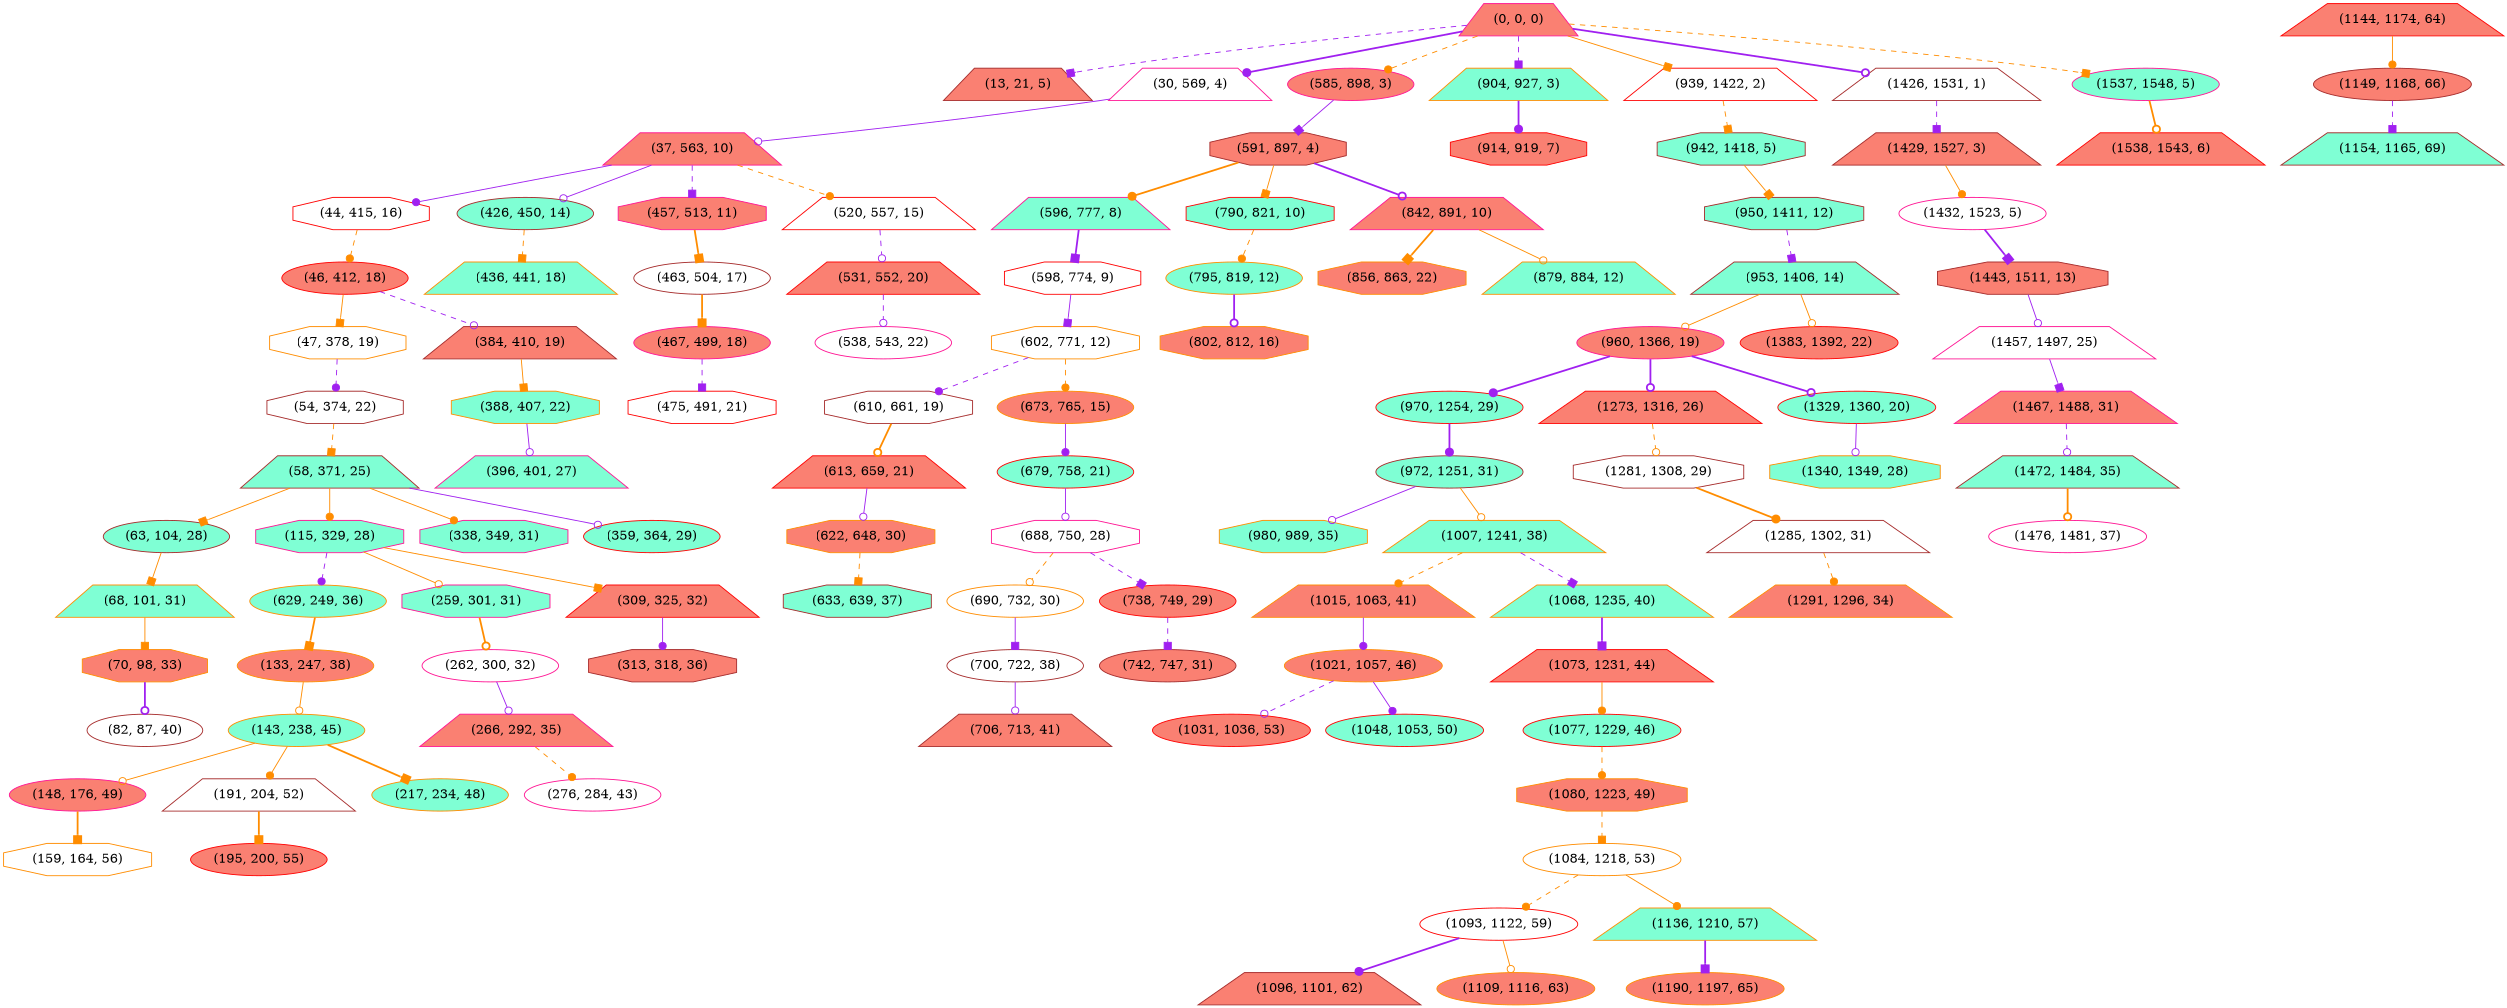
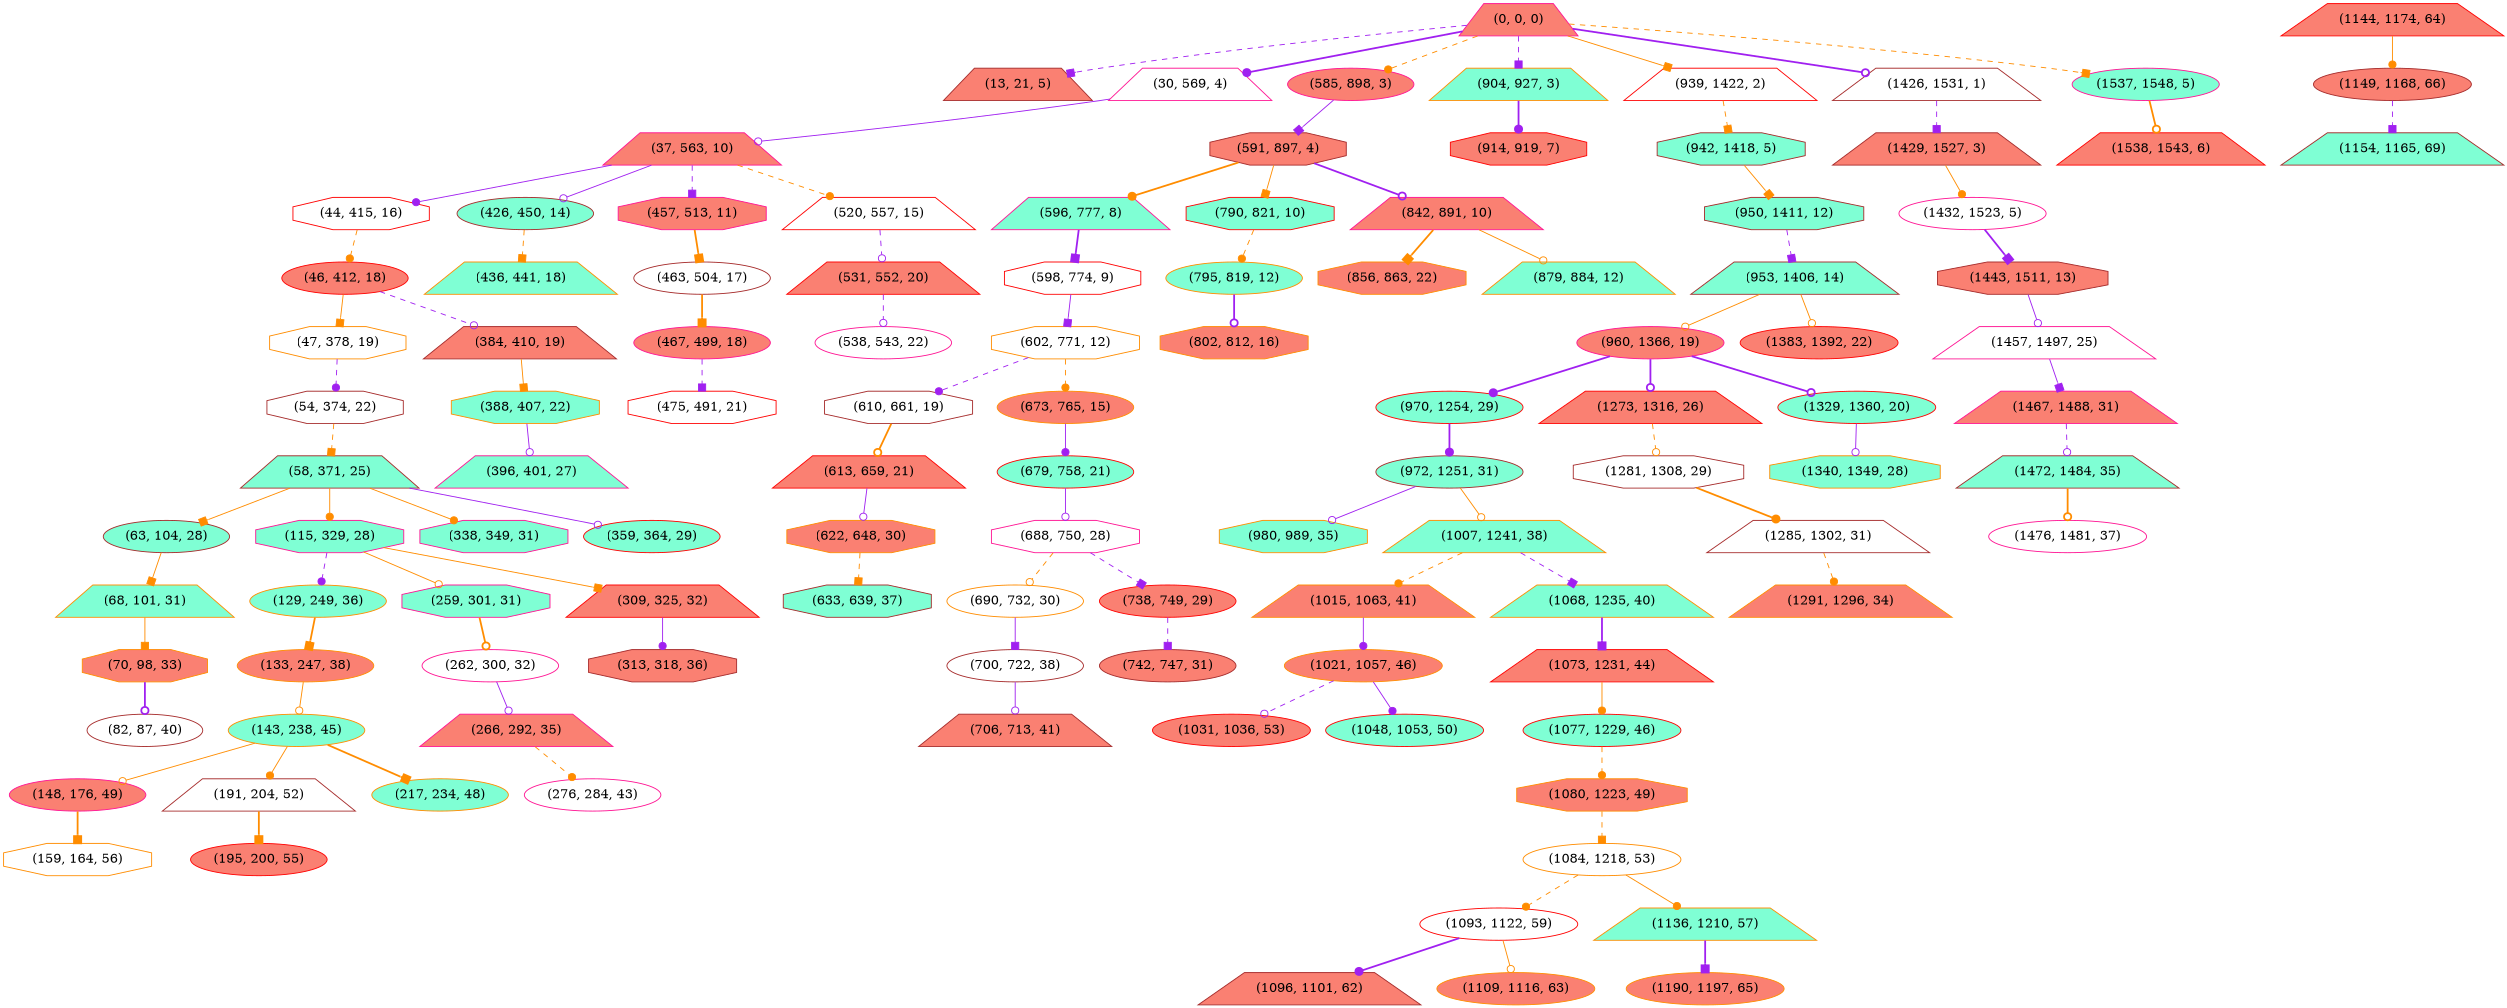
node "(629, 249, 36)": label "(629, 249, 36)" -> "(129, 249, 36)"
